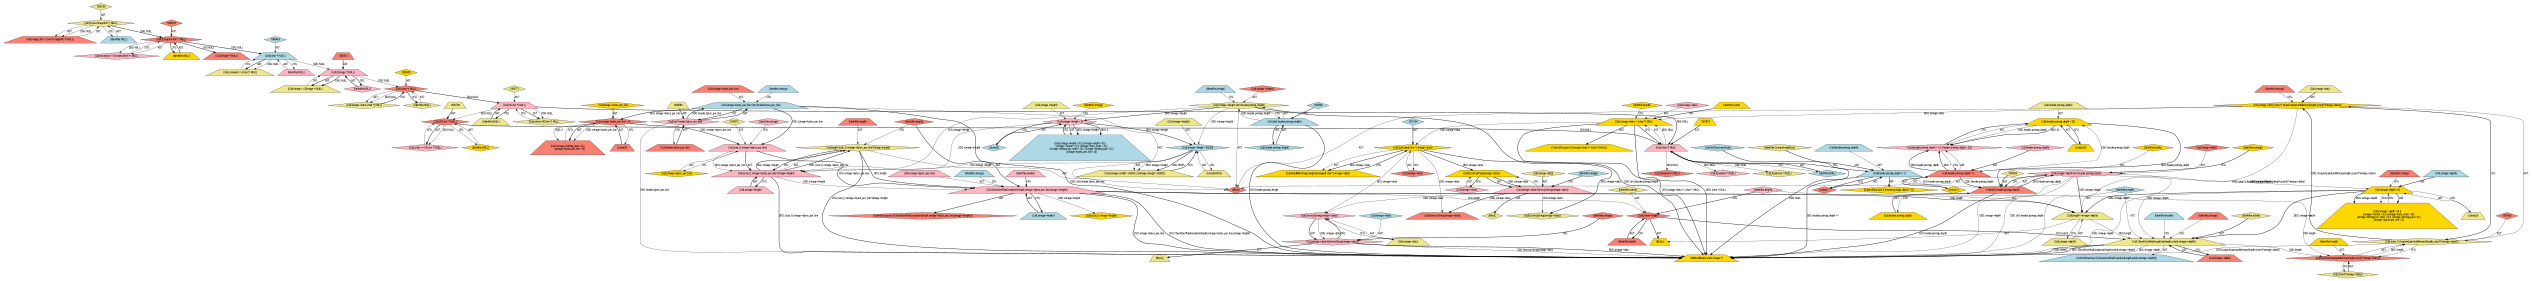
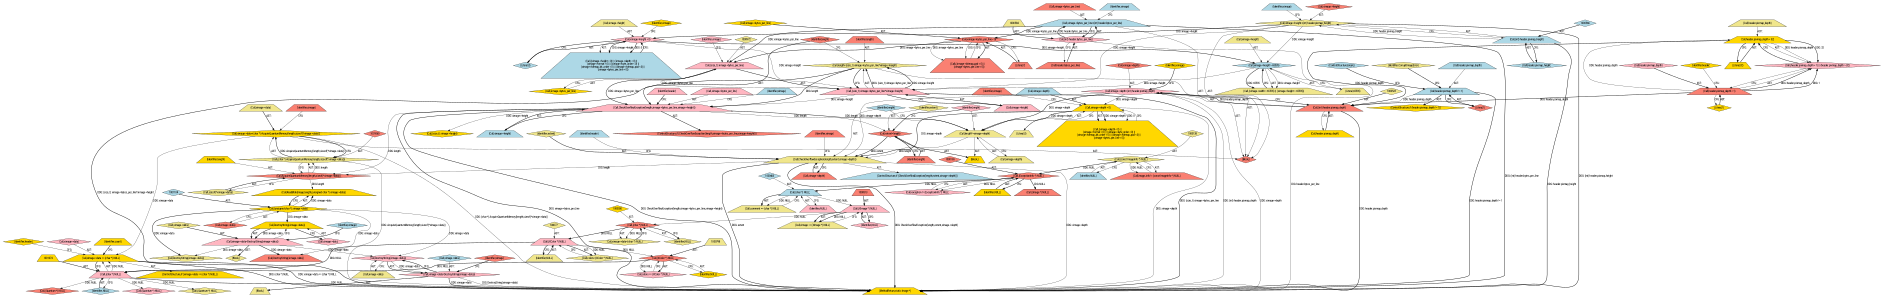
edge "(Call,ximage->data == (char *) NULL)" -> "(Call,(unsigned char *) ximage->data)": removed, label "DDG: ximage->data"
edge "(Call,ximage->data == (char *) NULL)" -> "(ControlStructure,if (ximage->data == (char *) NULL))": style bold -> solid
edge "(Call,AcquireQuantumMemory(length,sizeof(*ximage->data)))" -> "(Call,ReadBlob(image,length,(unsigned char *) ximage->data))": added, label "DDG: length"
